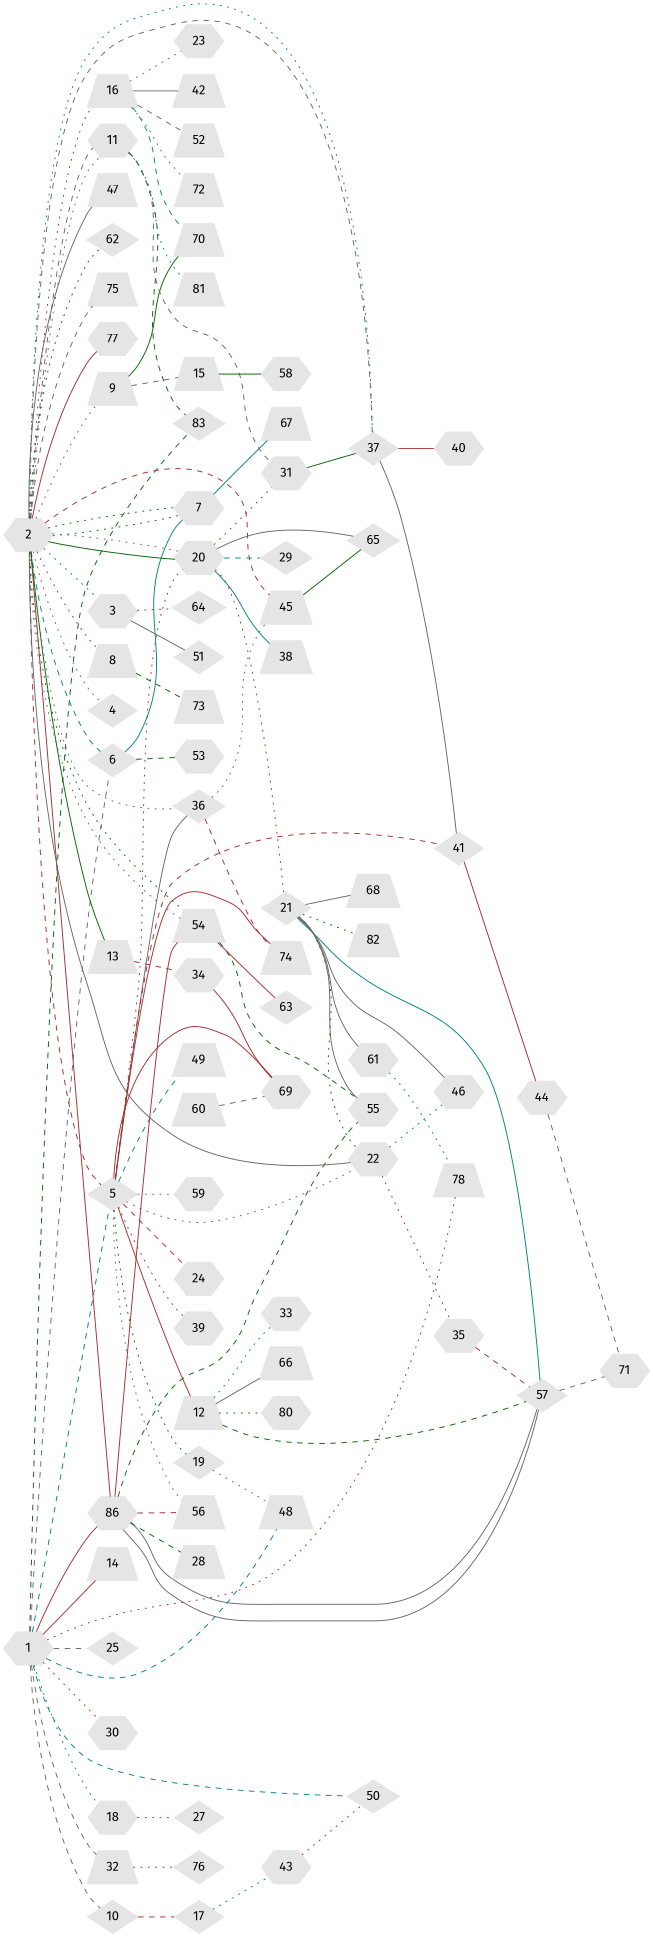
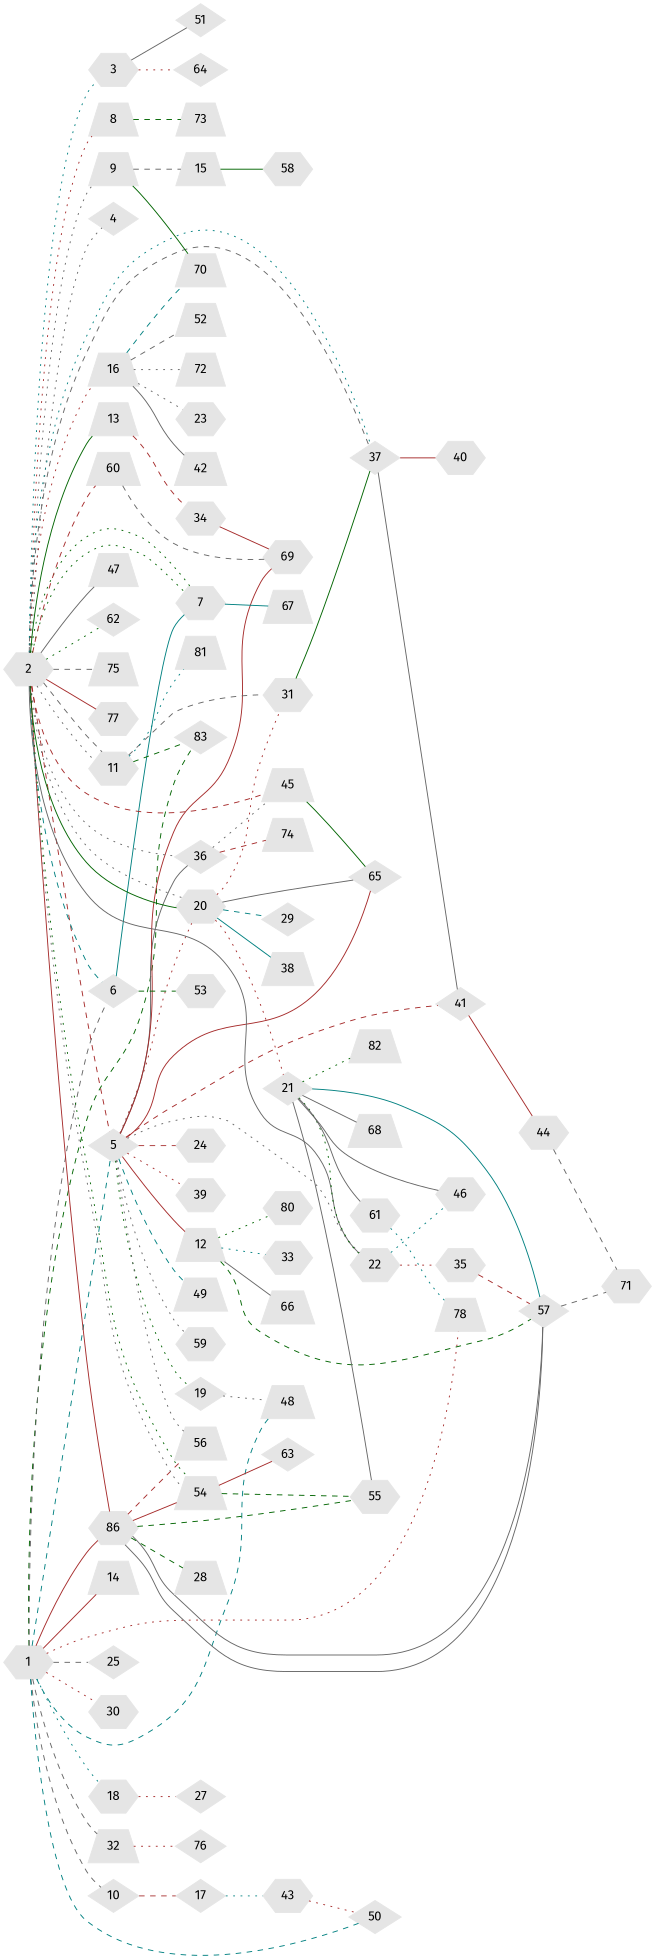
edge "60" -- "2": added
edge "74" -- "5": now "65" -- "5"
